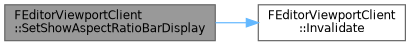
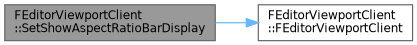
node "FEditorViewportClient ::Invalidate": label "FEditorViewportClient ::Invalidate" -> "FEditorViewportClient ::FEditorViewportClient"
